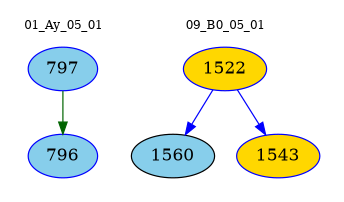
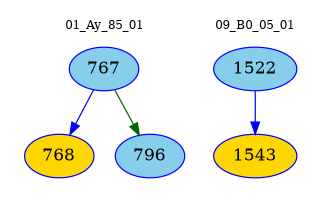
cluster "01_Ay_05_01": label "01_Ay_05_01" -> "01_Ay_85_01"
node "797": label "797" -> "767"
node "1522": fillcolor gold -> skyblue
node "768": added
node "1560": removed
